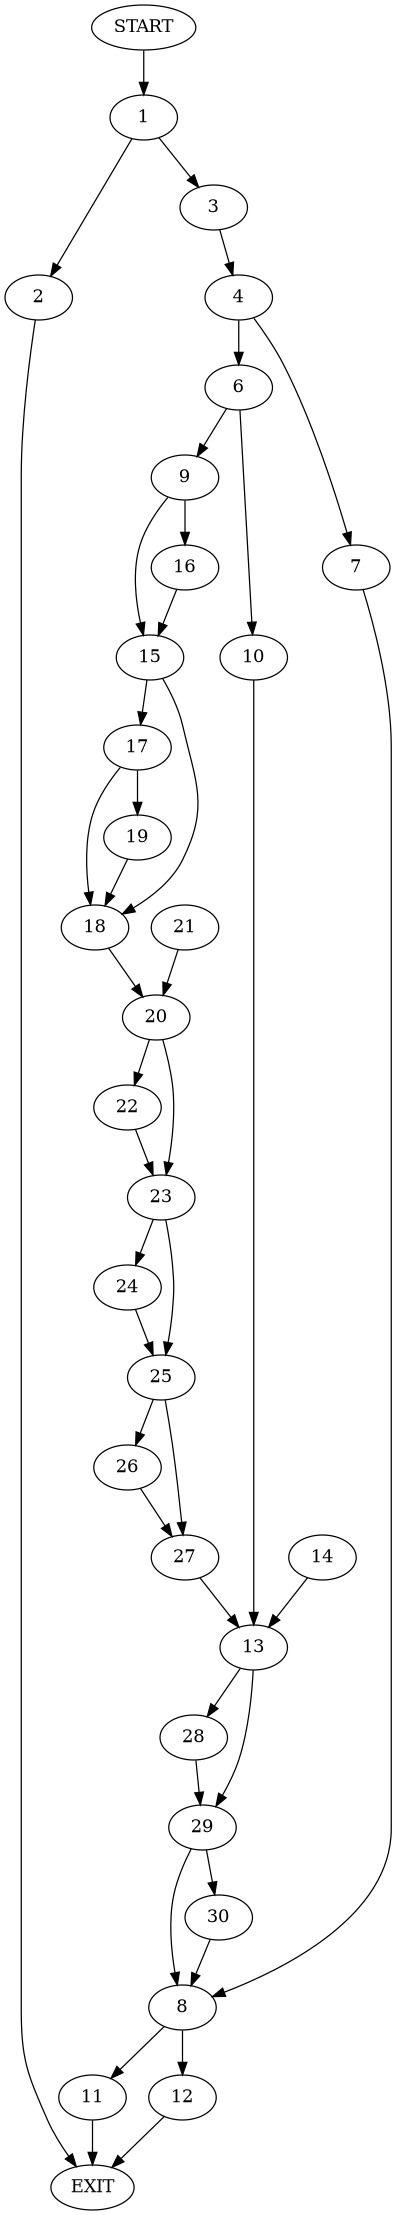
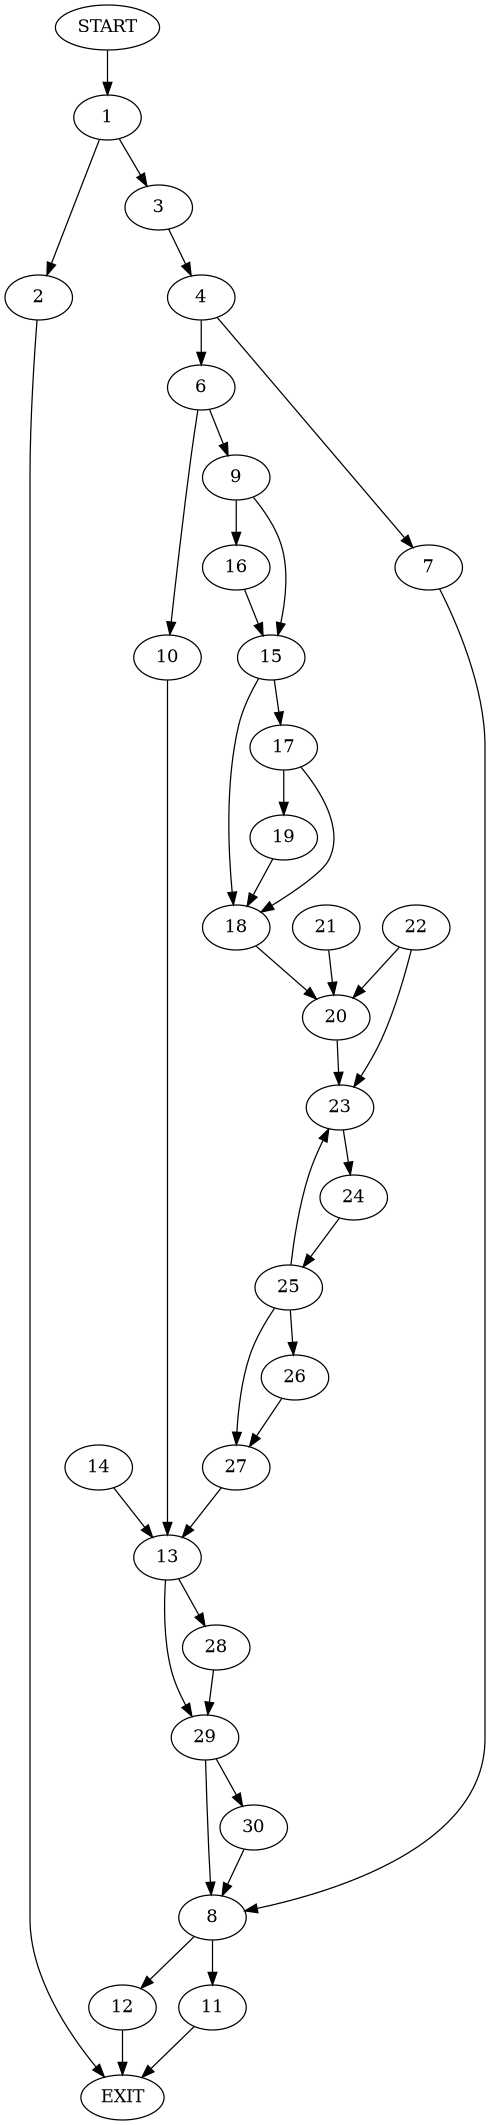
edge "20" -> "22": reversed
edge "23" -> "25": reversed
